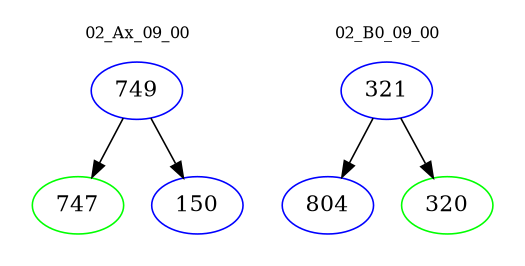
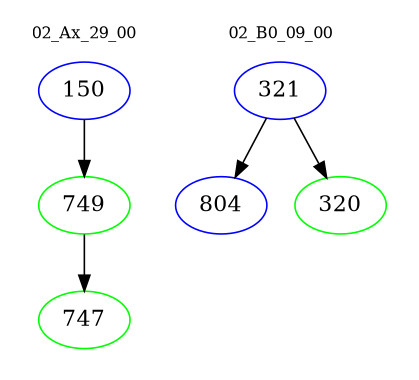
cluster "02_Ax_09_00": label "02_Ax_09_00" -> "02_Ax_29_00"
node "749": color blue -> green
edge "749" -> "150": reversed
